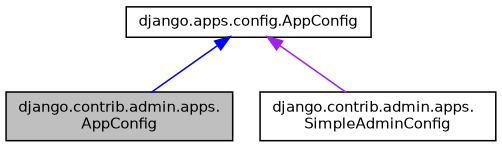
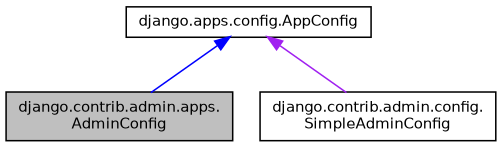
node "django.contrib.admin.apps. AppConfig": label "django.contrib.admin.apps. AppConfig" -> "django.contrib.admin.apps. AdminConfig"
node "django.contrib.admin.apps. SimpleAdminConfig": label "django.contrib.admin.apps. SimpleAdminConfig" -> "django.contrib.admin.config. SimpleAdminConfig"
